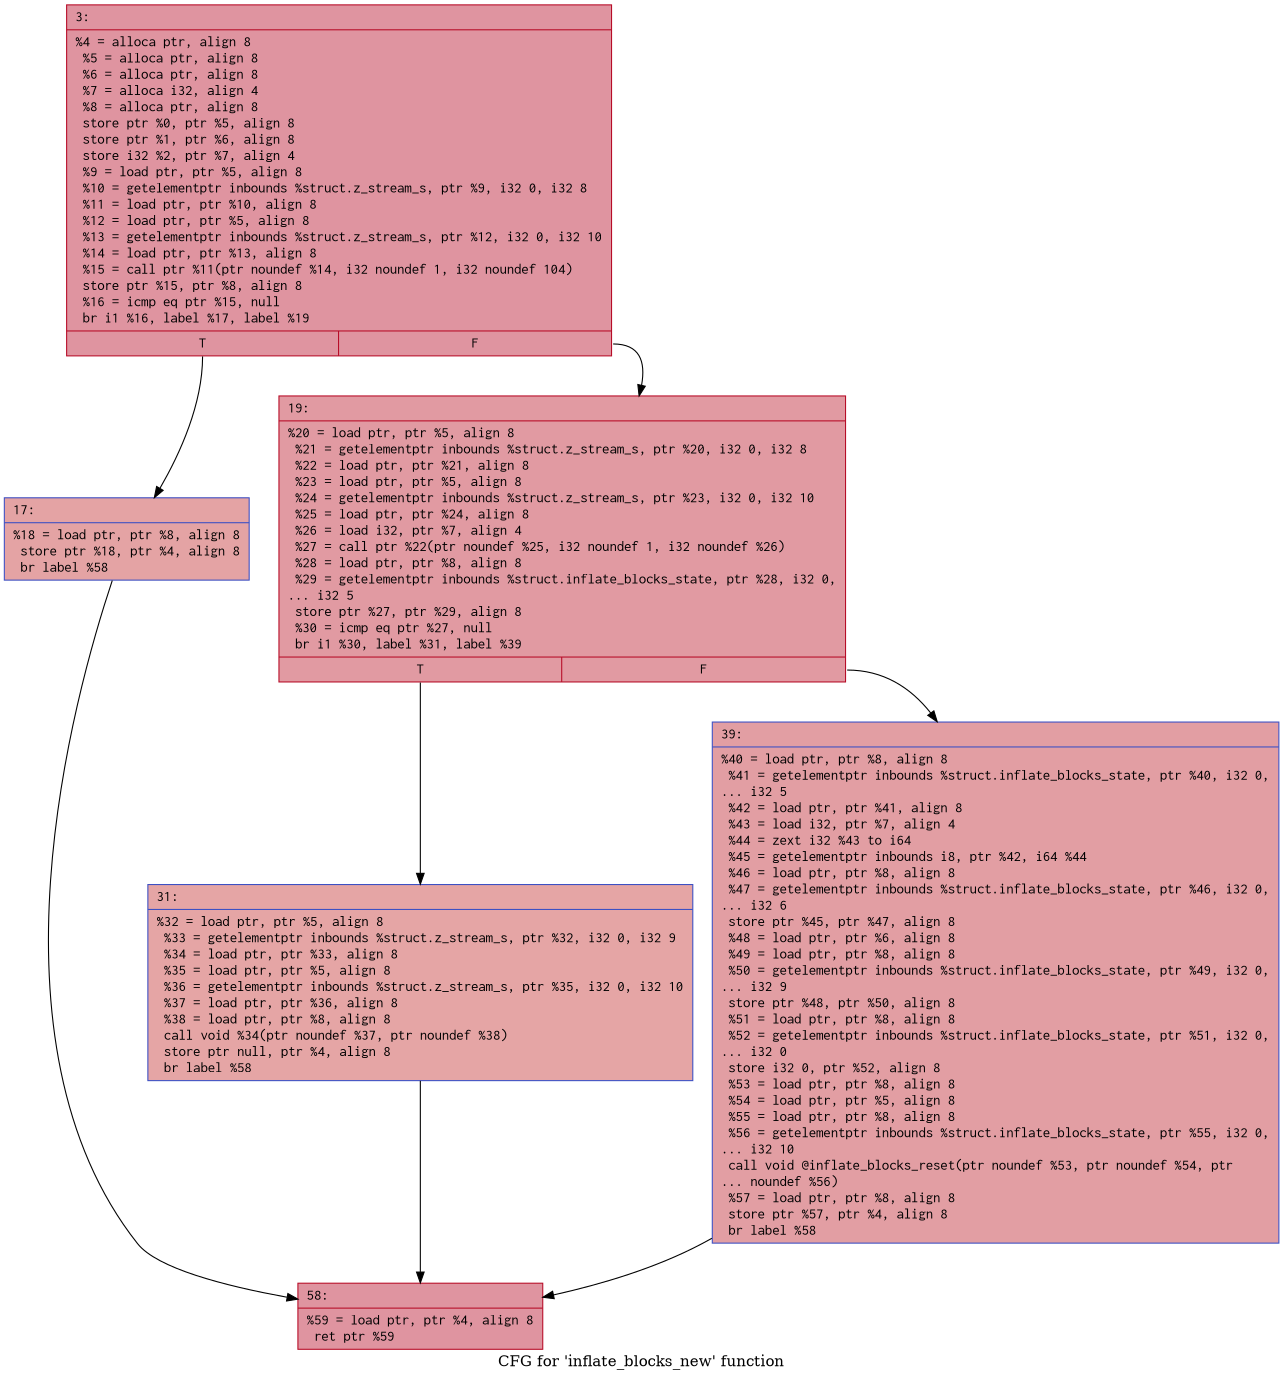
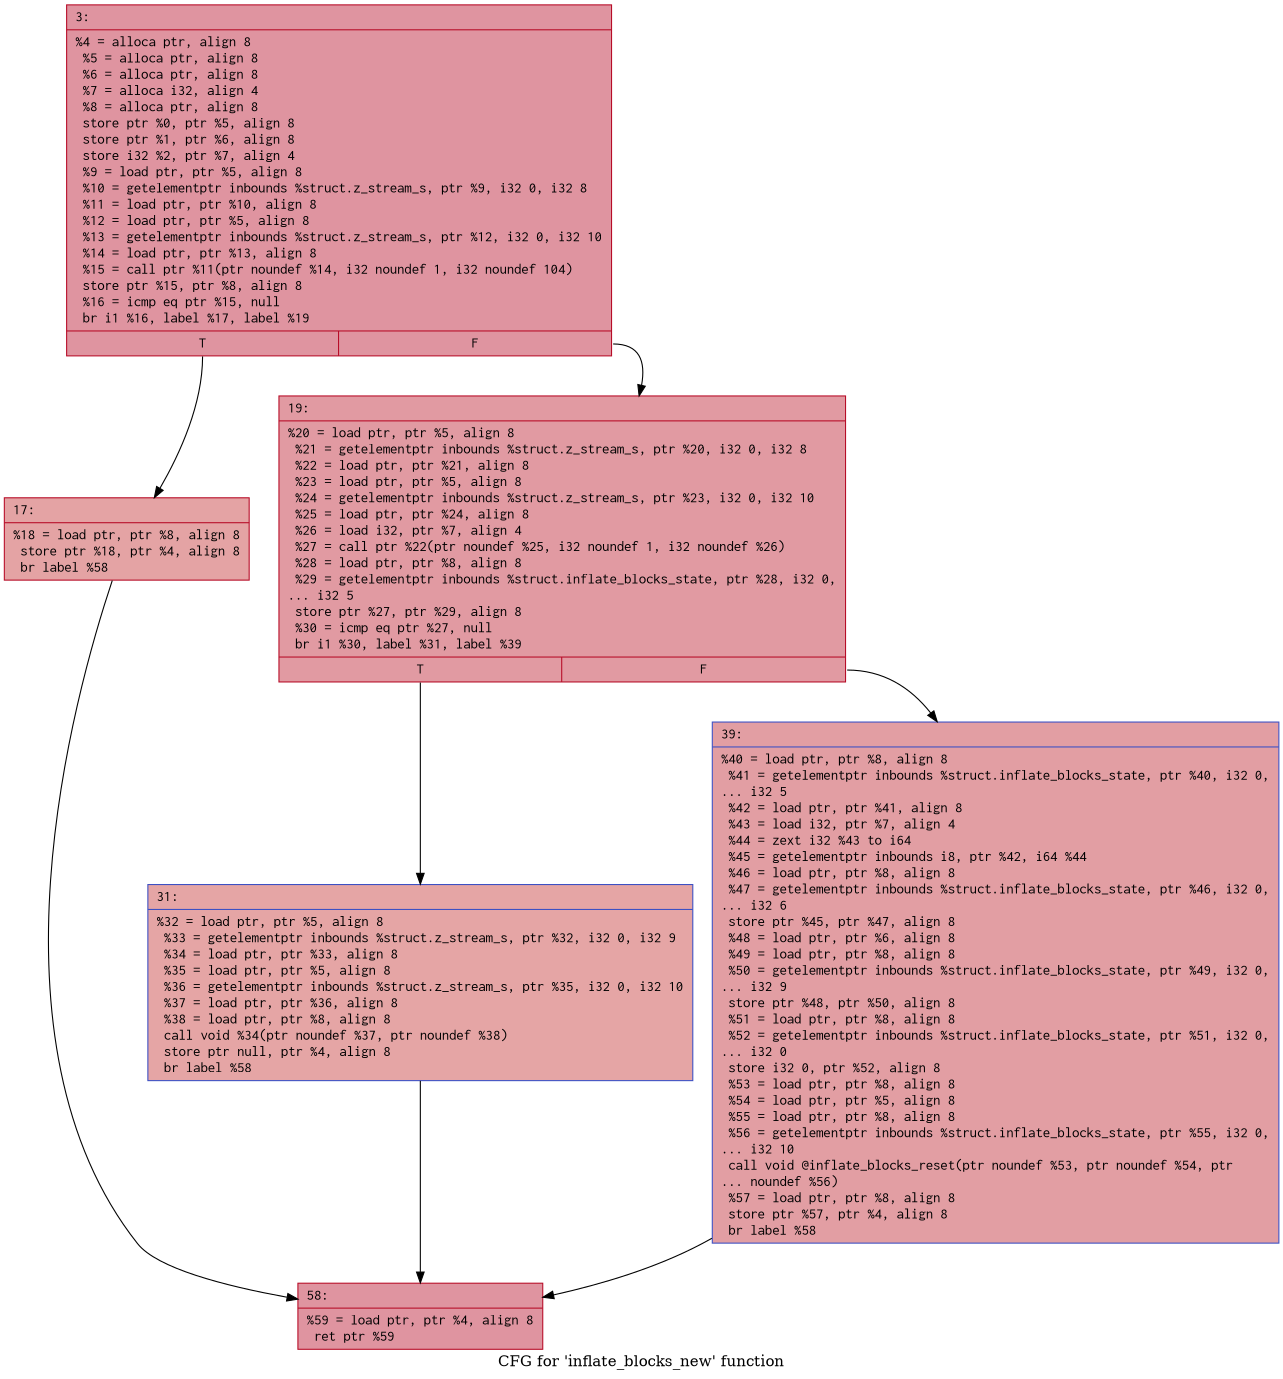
node "17:": color #3d50c3ff -> #b70d28ff
